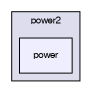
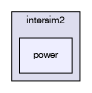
cluster "power2": label "power2" -> "intersim2"
